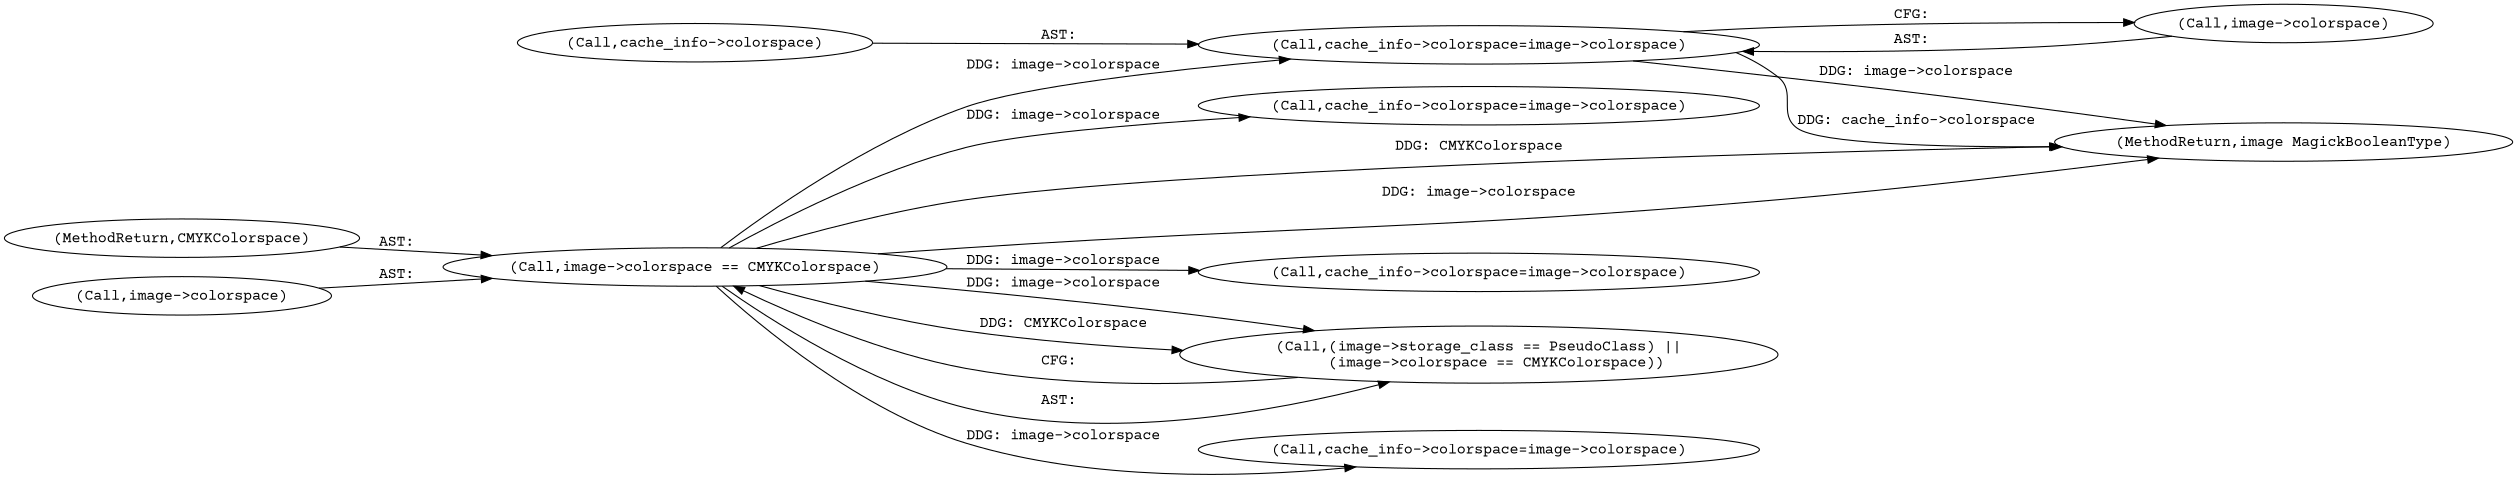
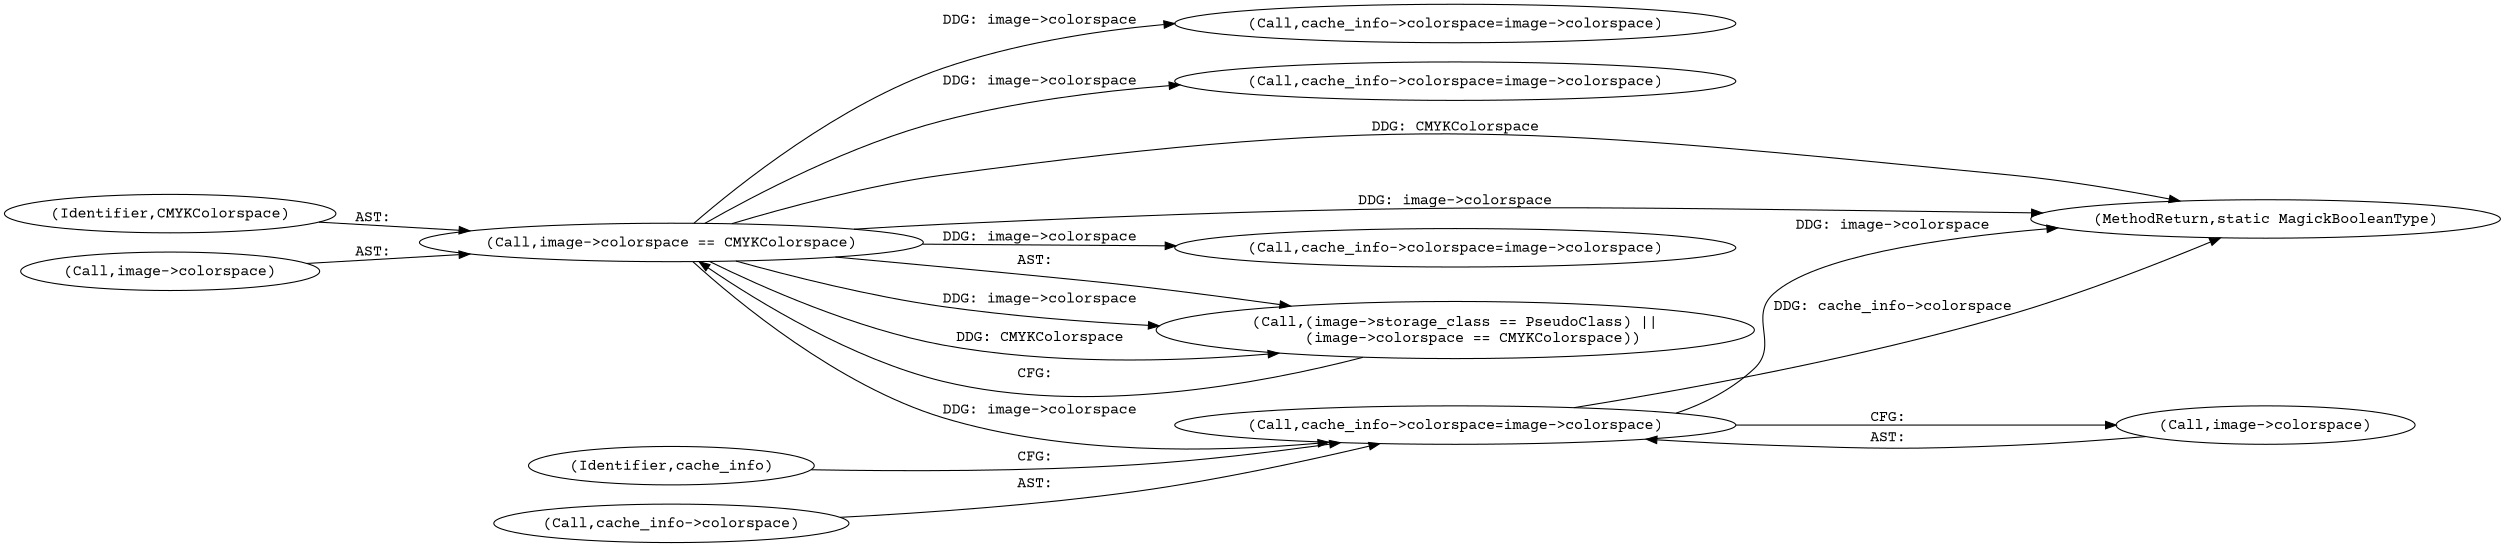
node "(MethodReturn,image MagickBooleanType)": label "(MethodReturn,image MagickBooleanType)" -> "(MethodReturn,static MagickBooleanType)"
node "(MethodReturn,CMYKColorspace)": label "(MethodReturn,CMYKColorspace)" -> "(Identifier,CMYKColorspace)"
node "(Identifier,cache_info)": added
